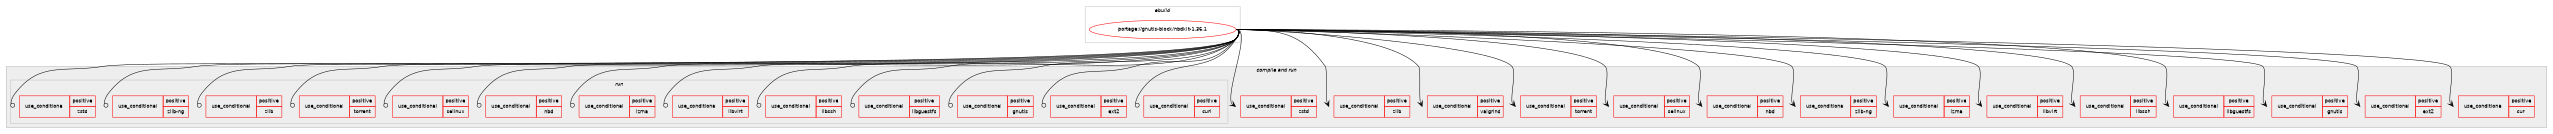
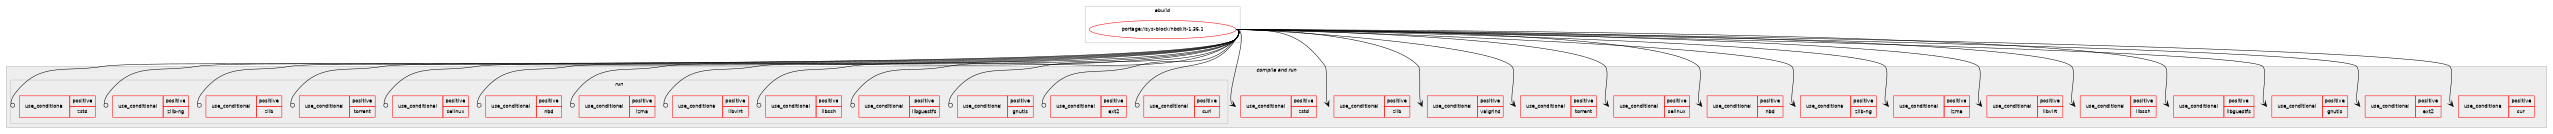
node "portage://gnutls-block/nbdkit-1.36.1": label "portage://gnutls-block/nbdkit-1.36.1" -> "portage://sys-block/nbdkit-1.36.1"
